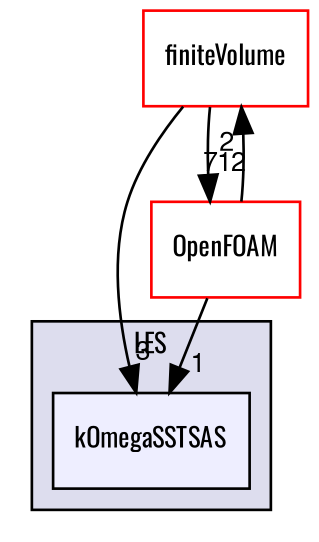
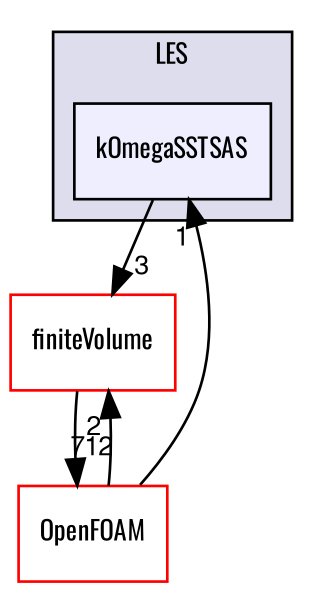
edge "finiteVolume" -> "kOmegaSSTSAS": reversed
